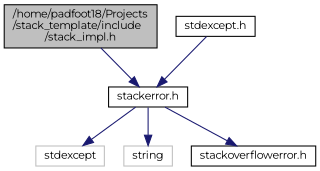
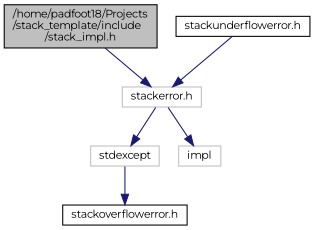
node "stdexcept.h": label "stdexcept.h" -> "stackunderflowerror.h"
node "stackerror.h": color black -> grey75
edge "stackerror.h" -> "stackoverflowerror.h": now "stdexcept" -> "stackoverflowerror.h"
node "string": label "string" -> "impl"
